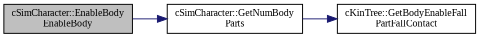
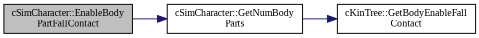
node "cSimCharacter::EnableBody EnableBody": label "cSimCharacter::EnableBody EnableBody" -> "cSimCharacter::EnableBody PartFallContact"
node "cKinTree::GetBodyEnableFall PartFallContact": label "cKinTree::GetBodyEnableFall PartFallContact" -> "cKinTree::GetBodyEnableFall Contact"
